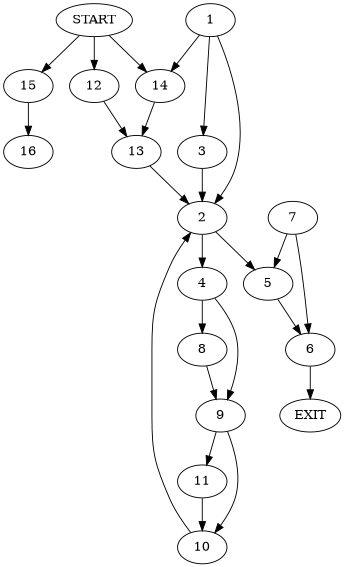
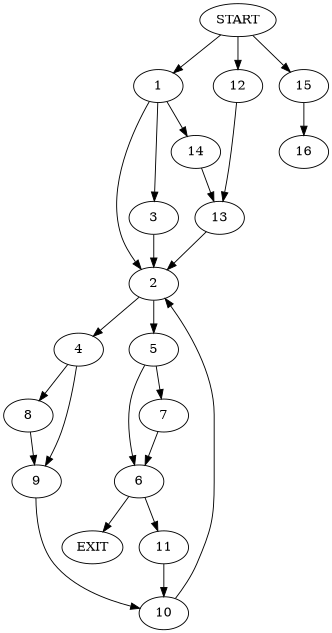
edge "START" -> "14": now "START" -> "1"
edge "7" -> "5": reversed
edge "9" -> "11": now "6" -> "11"
